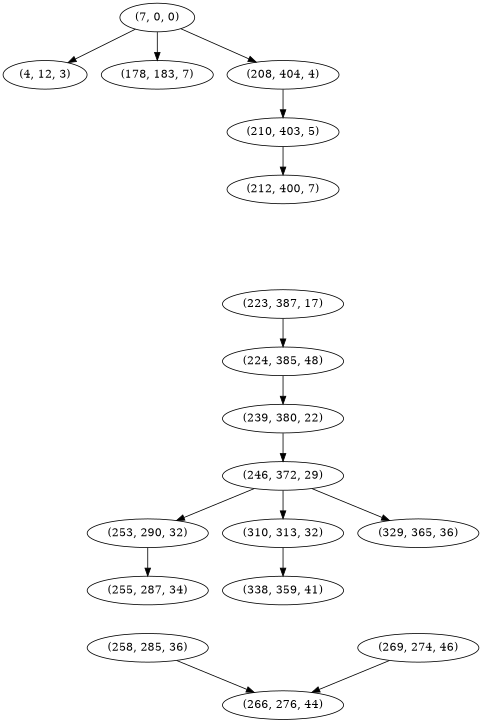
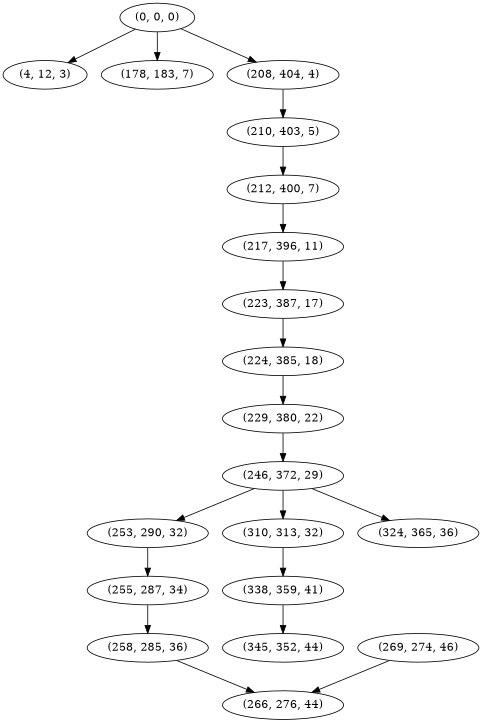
node "(7, 0, 0)": label "(7, 0, 0)" -> "(0, 0, 0)"
node "(217, 396, 11)": added
node "(224, 385, 48)": label "(224, 385, 48)" -> "(224, 385, 18)"
node "(239, 380, 22)": label "(239, 380, 22)" -> "(229, 380, 22)"
node "(329, 365, 36)": label "(329, 365, 36)" -> "(324, 365, 36)"
edge "(255, 287, 34)" -> "(258, 285, 36)": added
node "(345, 352, 44)": added
